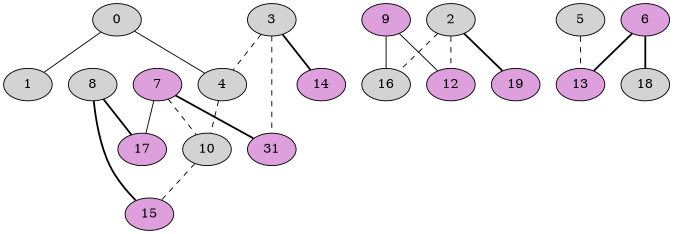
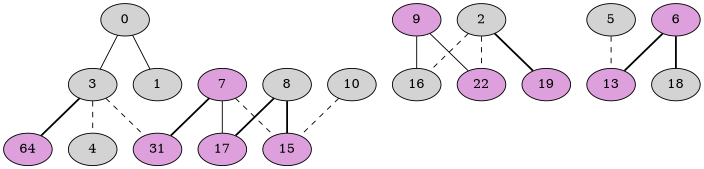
edge "0" -- "4": now "0" -- "3"
node "14": label "14" -> "64"
node "12": label "12" -> "22"
edge "4" -- "10": removed
edge "7" -- "10": now "7" -- "15"
